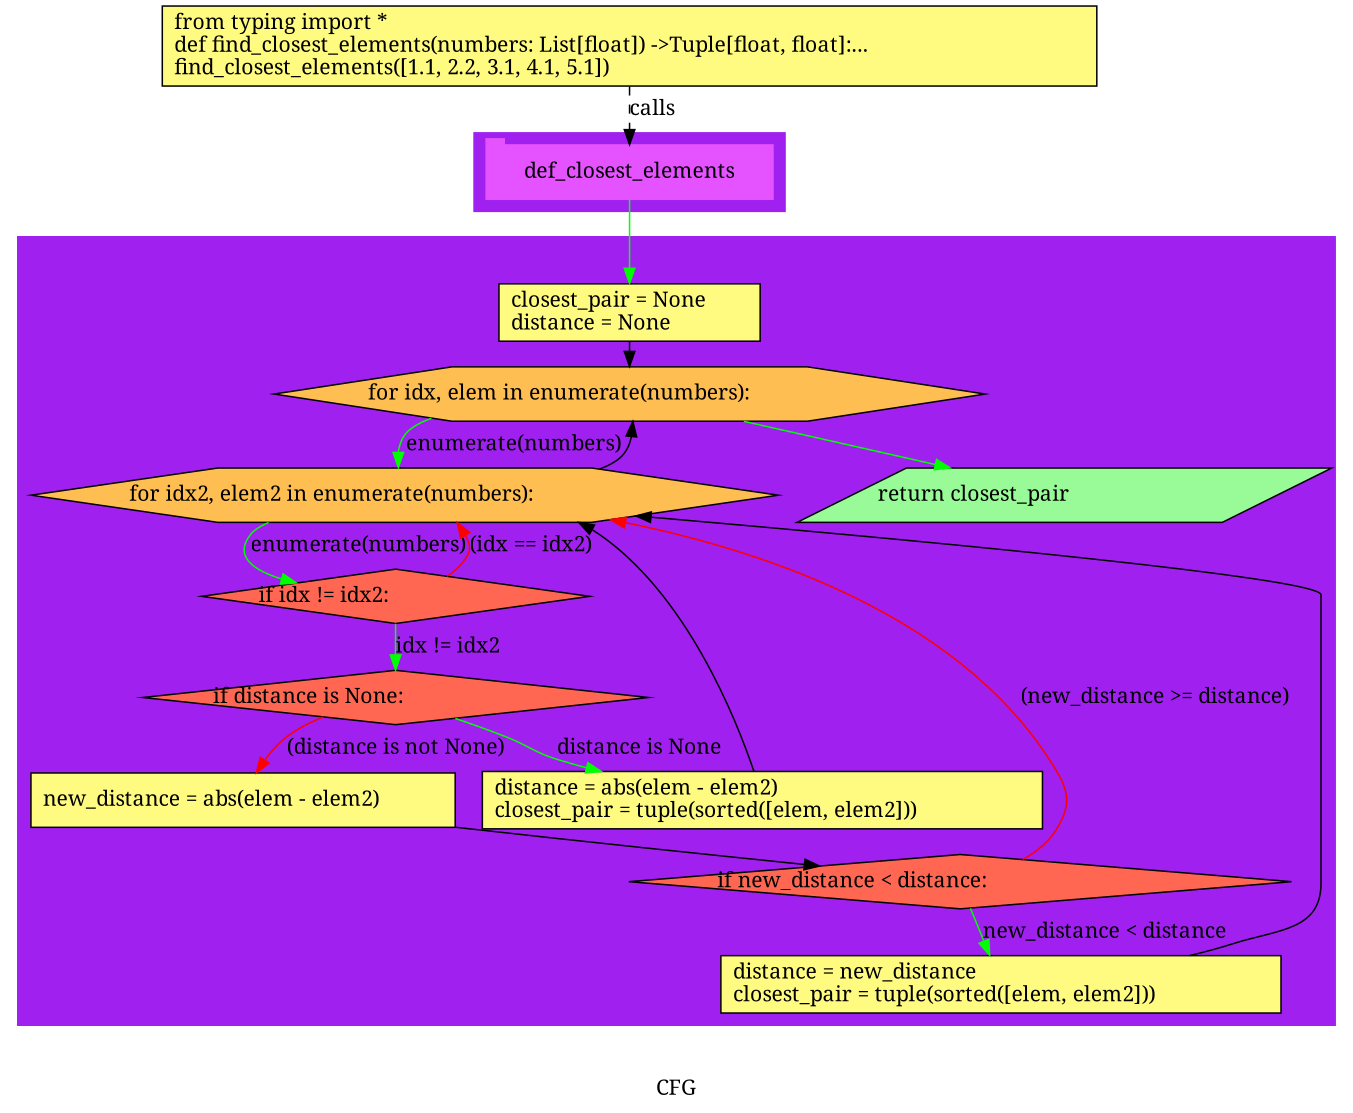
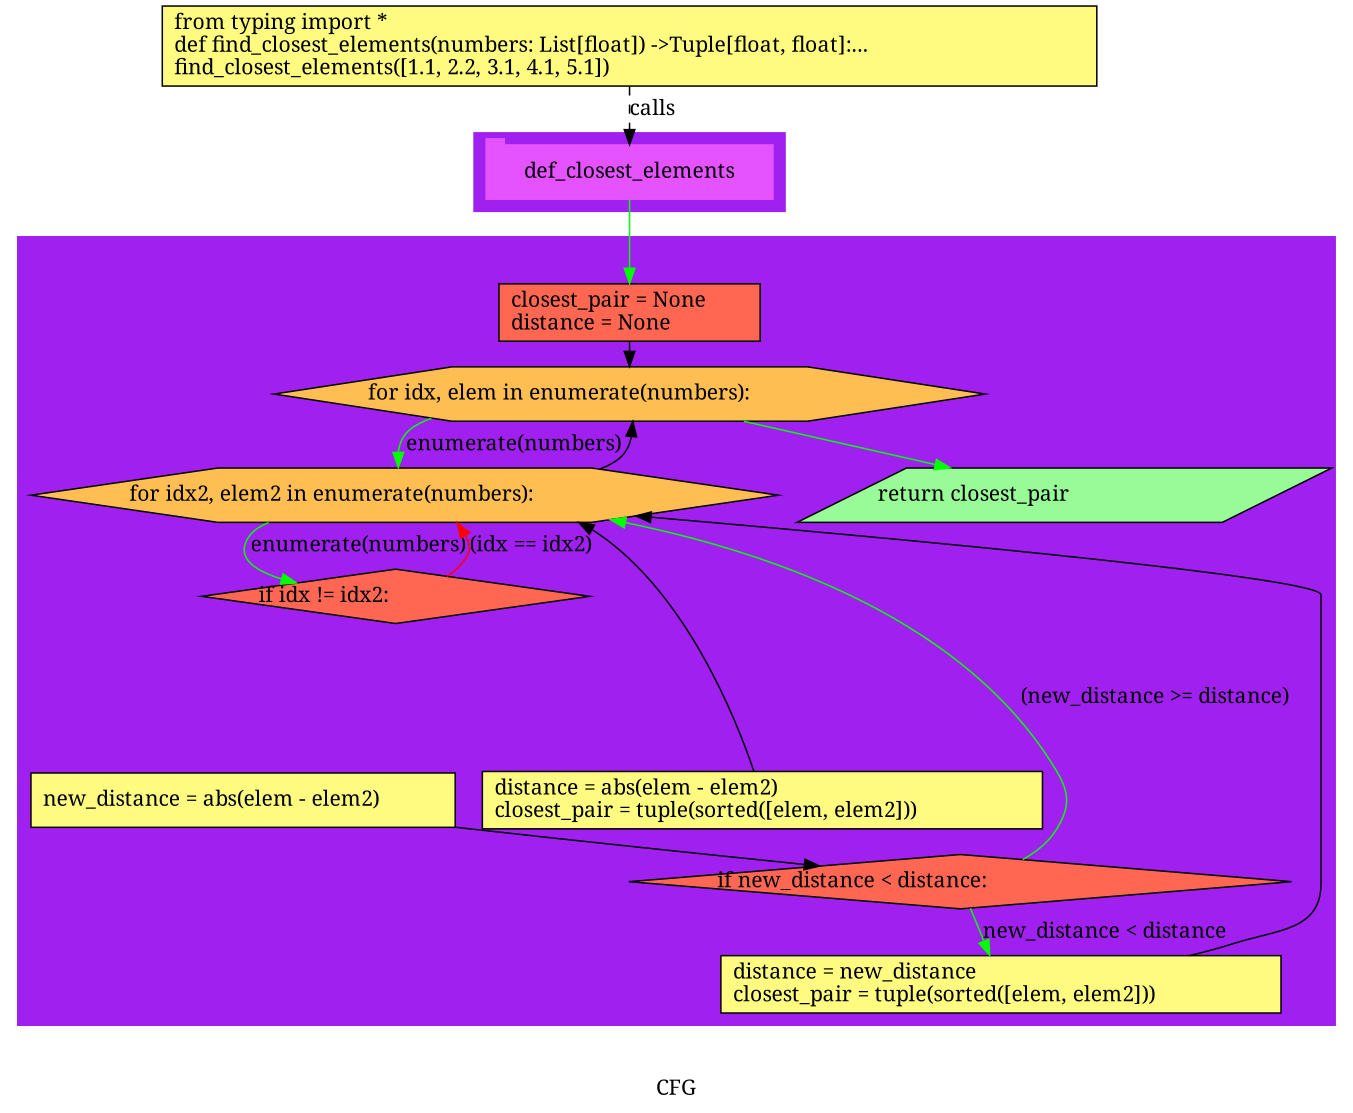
node "closest_pair = None distance = None": fillcolor #fffb81 -> #ff6752
edge "if new_distance < distance:" -> "for idx2, elem2 in enumerate(numbers):": color red -> green
node "if distance is None:": removed
